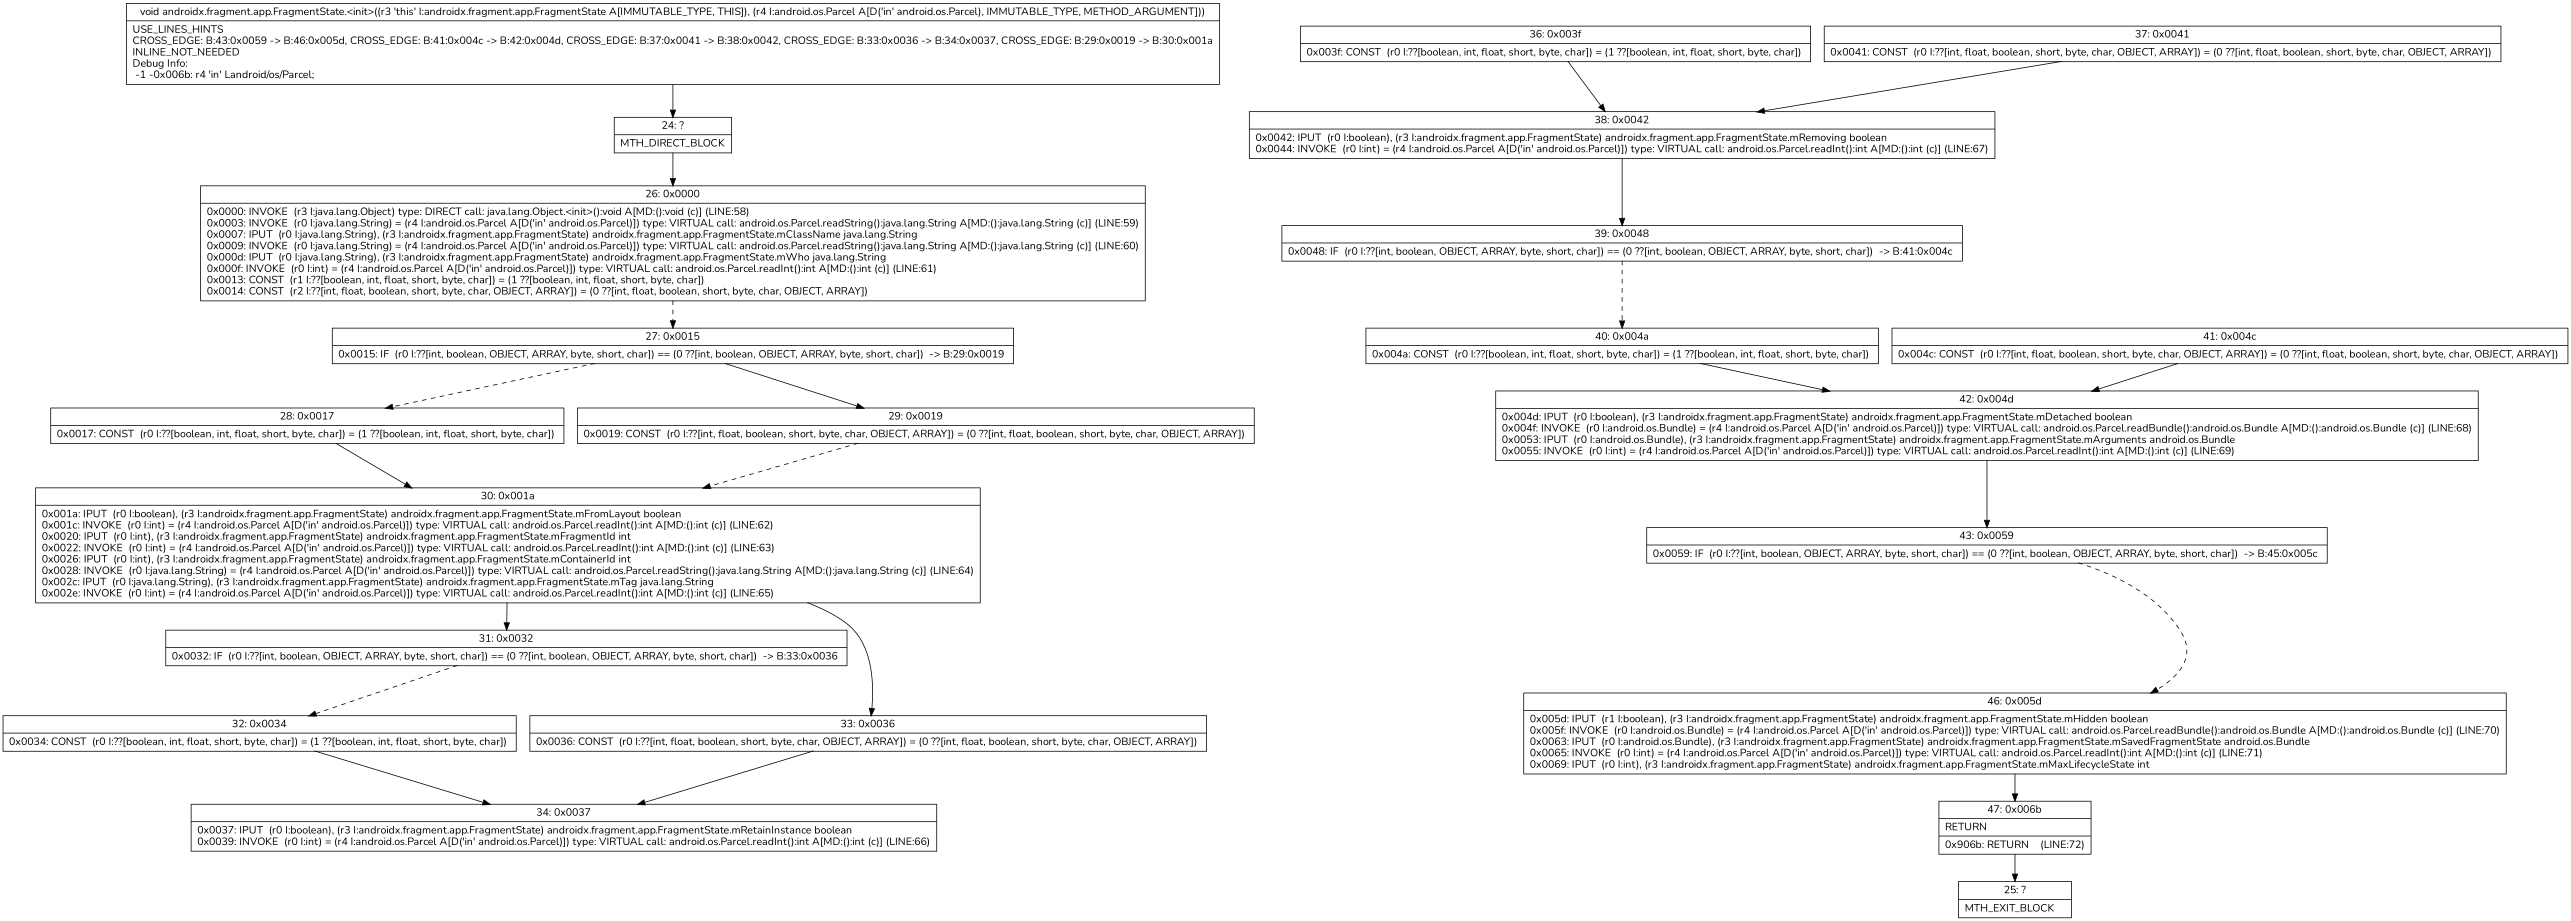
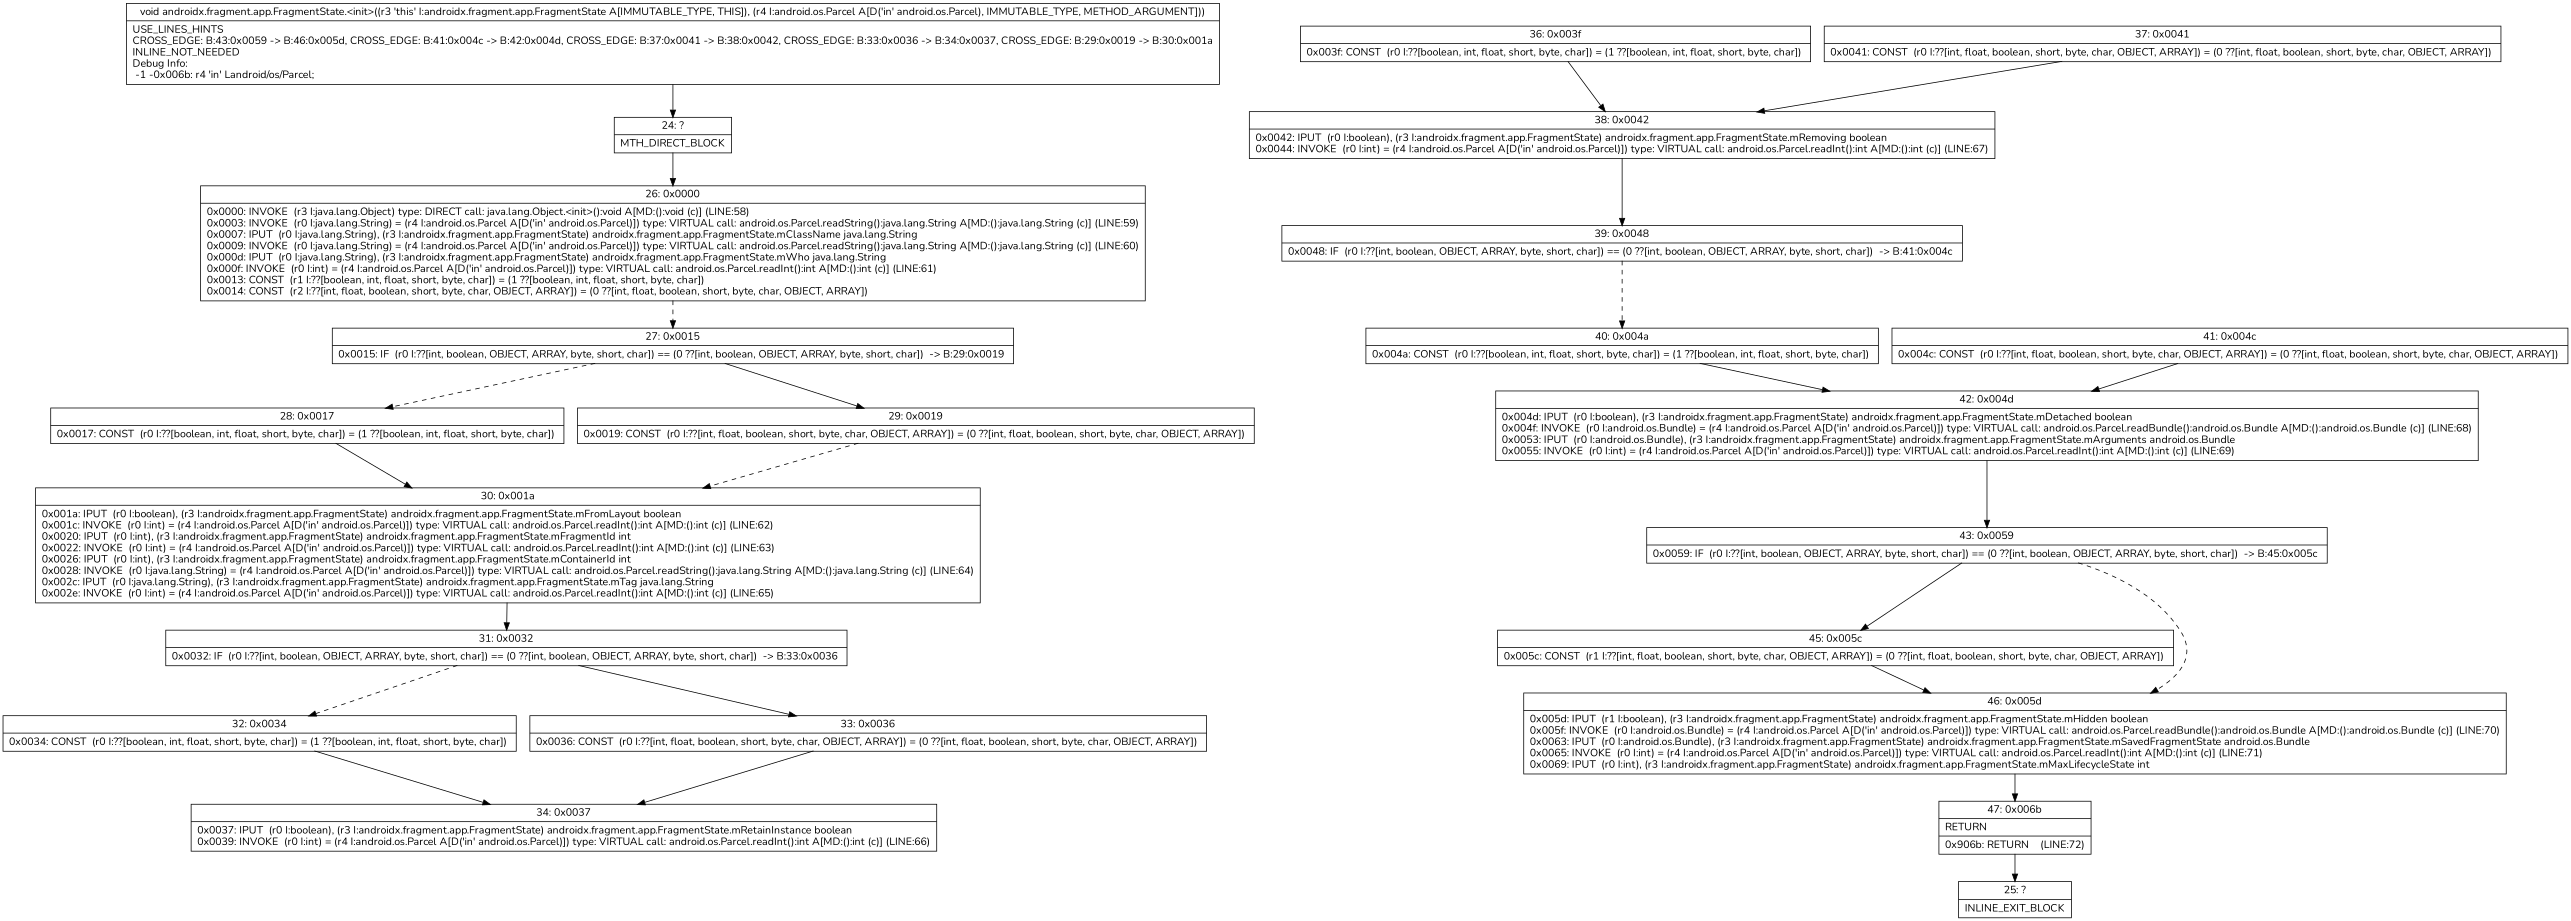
edge "30: 0x001a" -> "33: 0x0036": now "31: 0x0032" -> "33: 0x0036"
node "45: 0x005c": added
node "25: ?": text "MTH_EXIT_BLOCK" -> "INLINE_EXIT_BLOCK"
